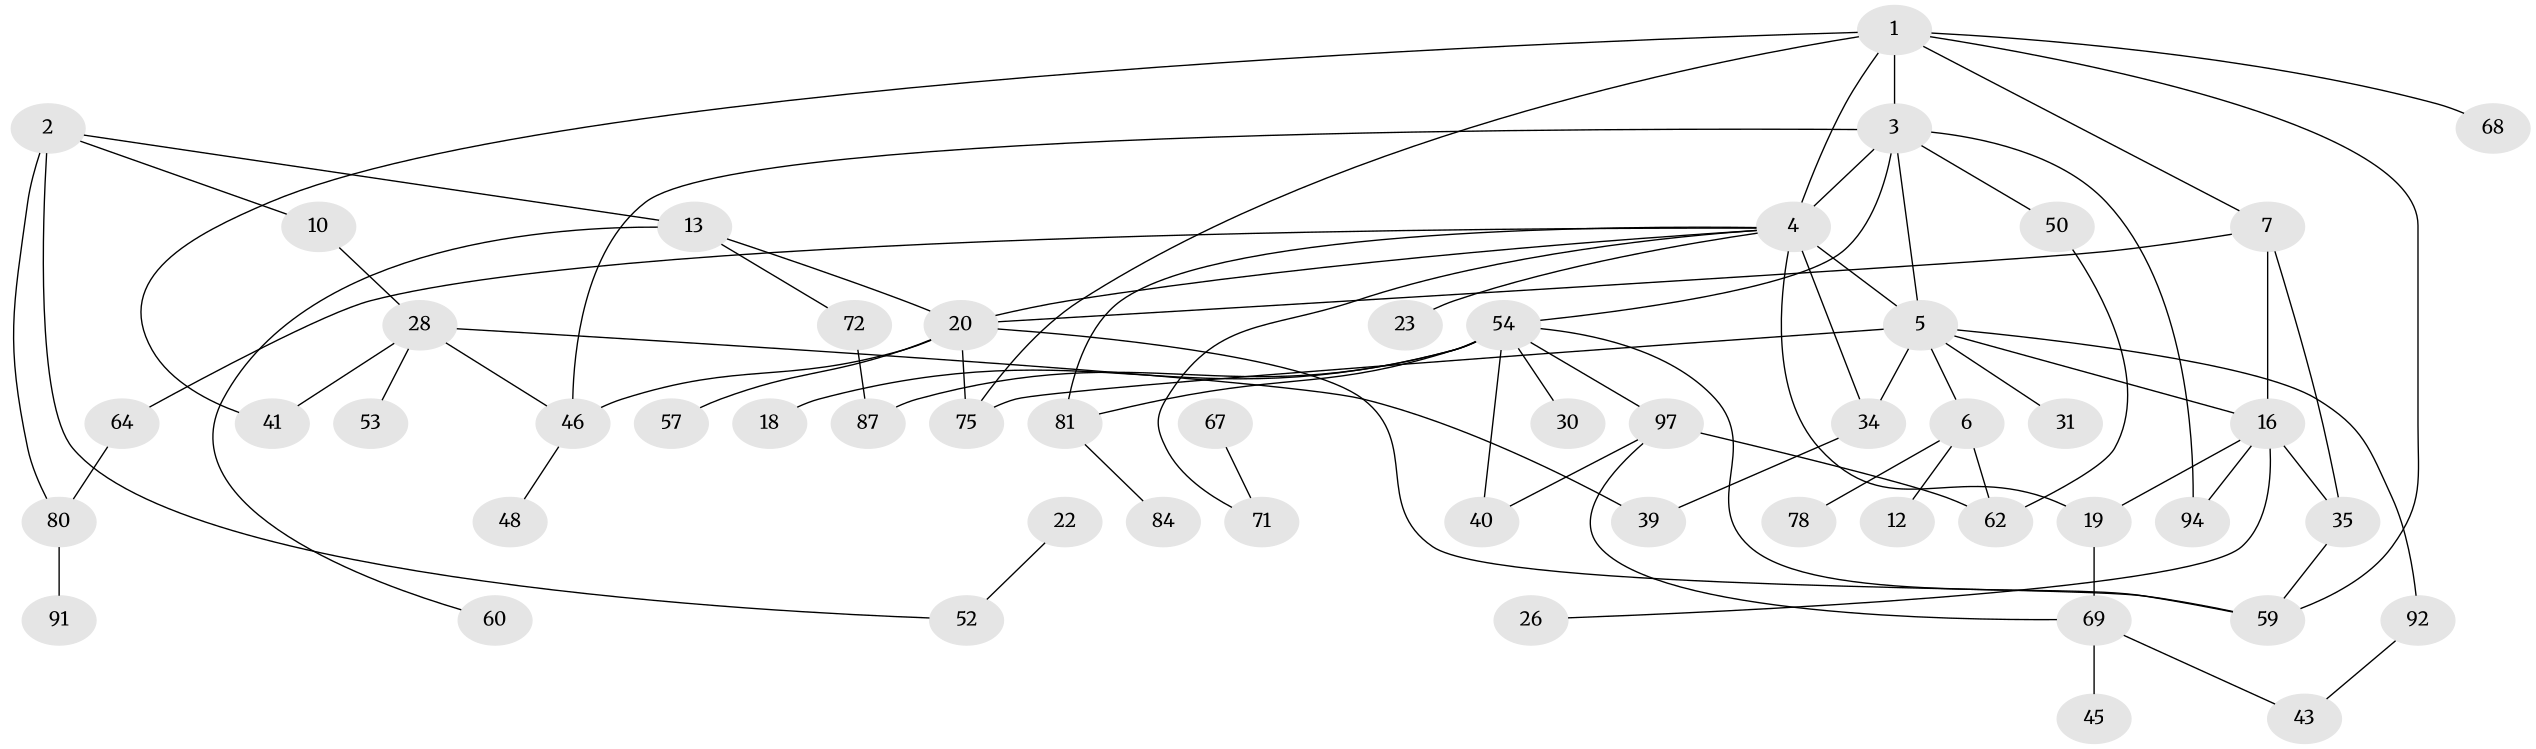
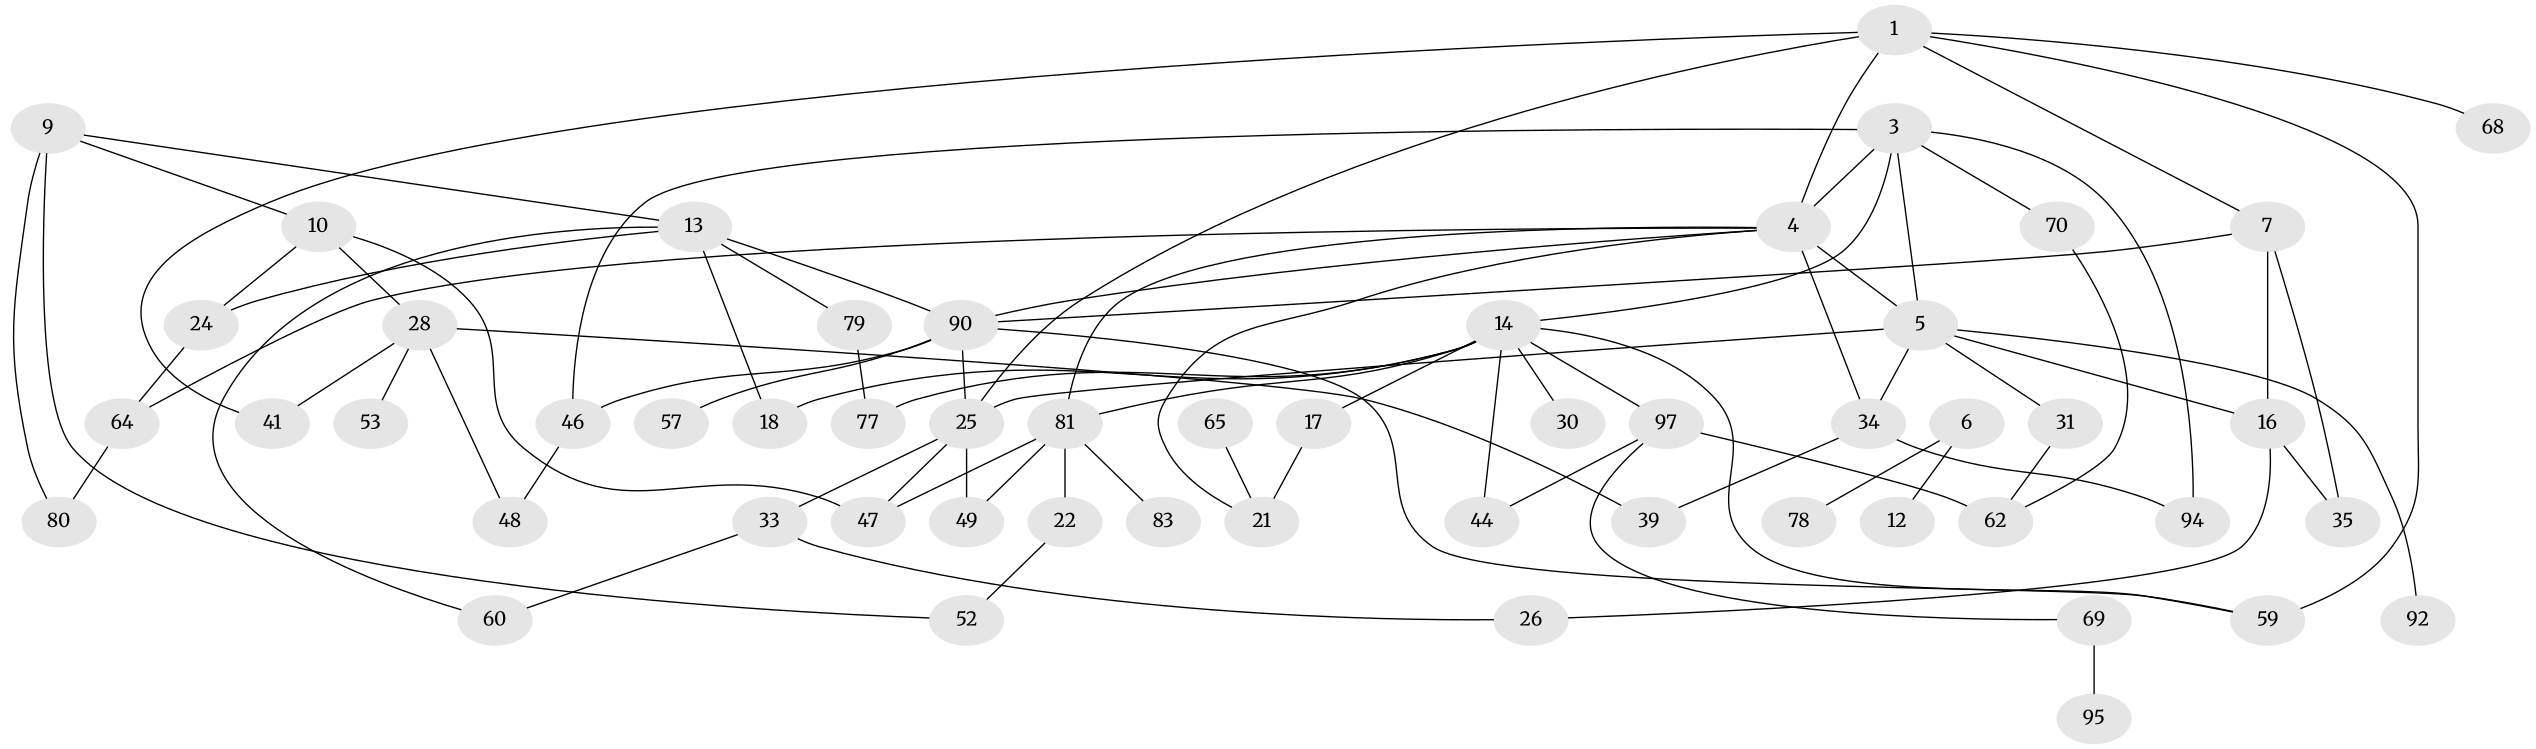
edge "1" -- "3": removed
node "2": label "2" -> "9"
node "50": label "50" -> "70"
node "24": added
edge "13" -- "18": added
node "72": label "72" -> "79"
node "20": label "20" -> "90"
node "23": removed
node "54": label "54" -> "14"
edge "28" -- "46": now "28" -- "48"
edge "5" -- "6": removed
node "87": label "87" -> "77"
node "75": label "75" -> "25"
node "67": label "67" -> "65"
node "17": added
edge "81" -- "22": added
edge "6" -- "62": now "31" -- "62"
edge "16" -- "94": now "34" -- "94"
node "33": added
node "47": added
node "49": added
node "84": label "84" -> "83"
node "71": label "71" -> "21"
node "40": label "40" -> "44"
node "19": removed
edge "35" -- "59": removed
node "91": removed
node "45": label "45" -> "95"
node "43": removed
